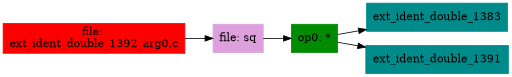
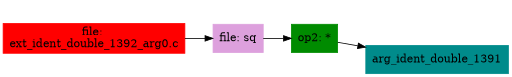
node "ext_ident_double_1383": removed
node "op0: *": label "op0: *" -> "op2: *"
node "ext_ident_double_1391": label "ext_ident_double_1391" -> "arg_ident_double_1391"
